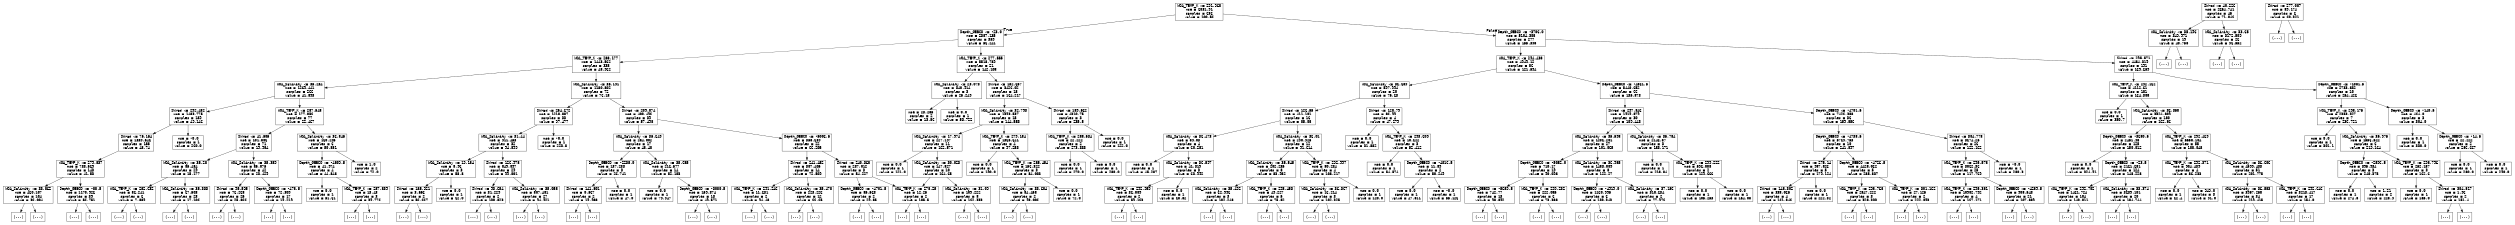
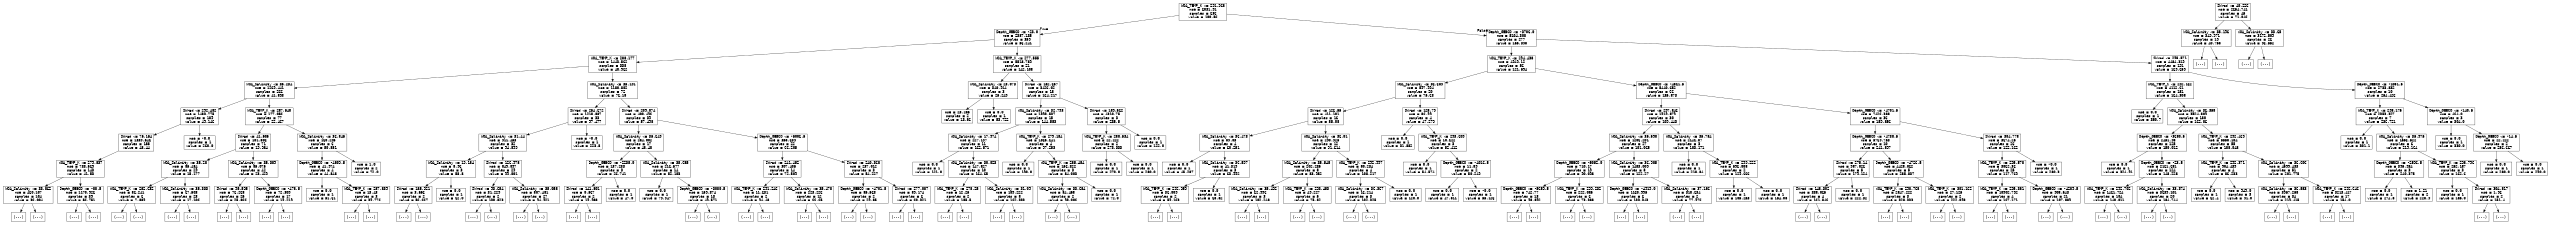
node "SWrad <= 75.154 mse = 1339.546 samples = 188 value = 48.74": label "SWrad <= 75.154 mse = 1339.546 samples = 188 value = 48.74" -> "SWrad <= 75.154 mse = 1339.546 samples = 188 value = 48.44"
edge "SWrad <= 240.368 mse = 237.012 samples = 3 value = 54.227" -> "WOA_TEMP_K <= 278.25 mse = 12.25 samples = 2 value = 185.5": now "SWrad <= 240.368 mse = 237.012 samples = 3 value = 54.227" -> "SWrad <= 277.087 mse = 89.174 samples = 6 value = 60.321"
